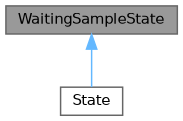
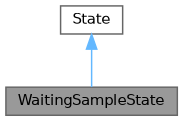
edge "State" -> "WaitingSampleState": reversed
